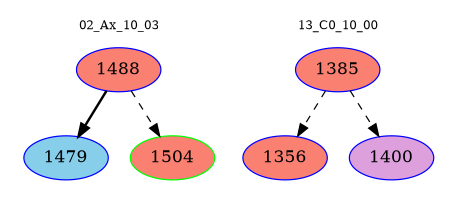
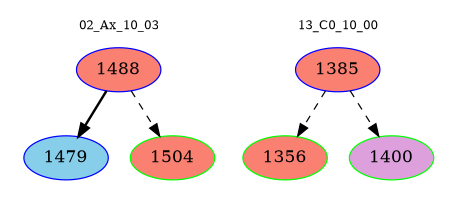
node "1356": color blue -> green
node "1400": color blue -> green
